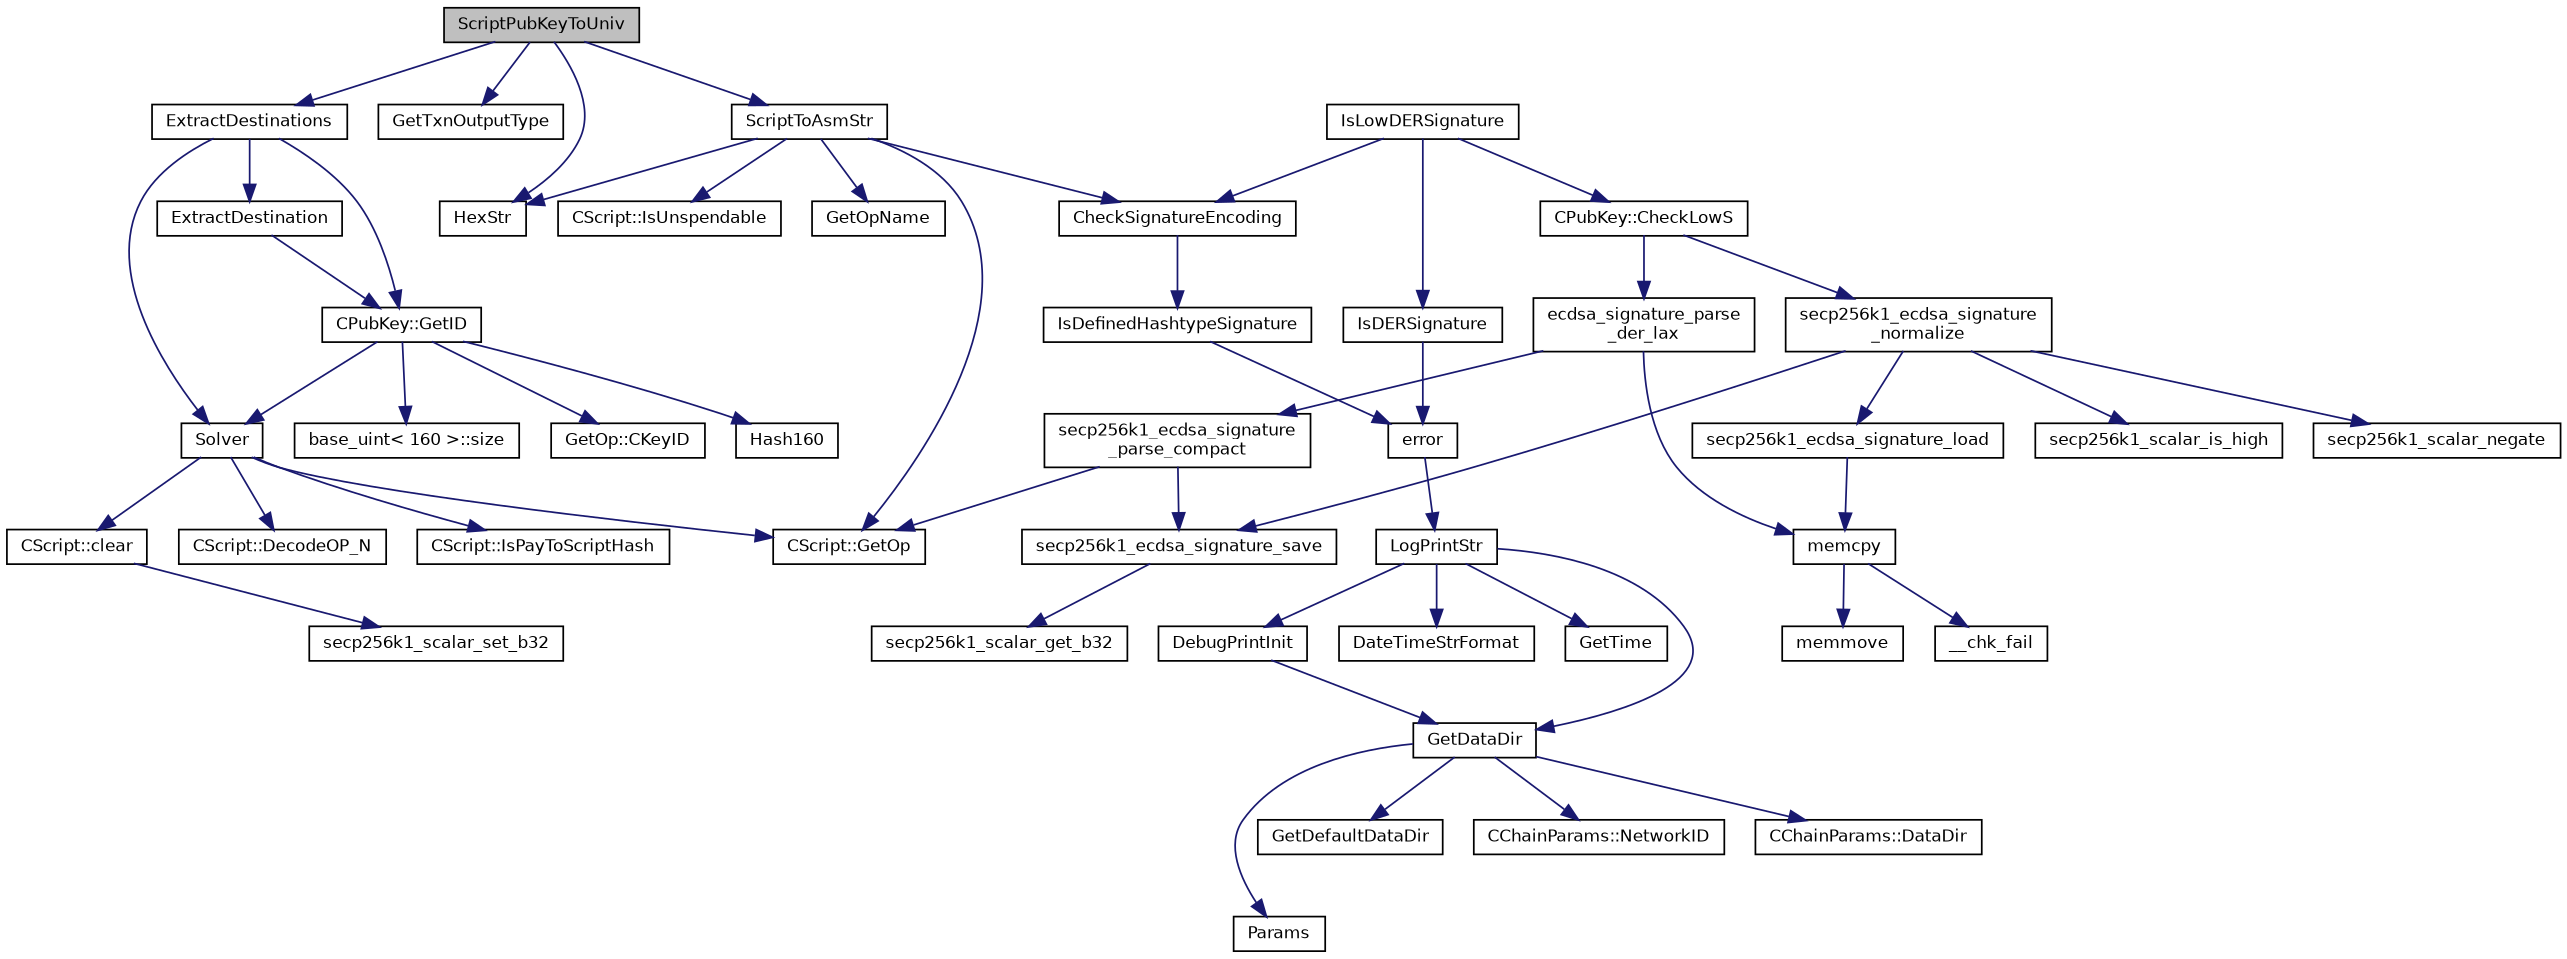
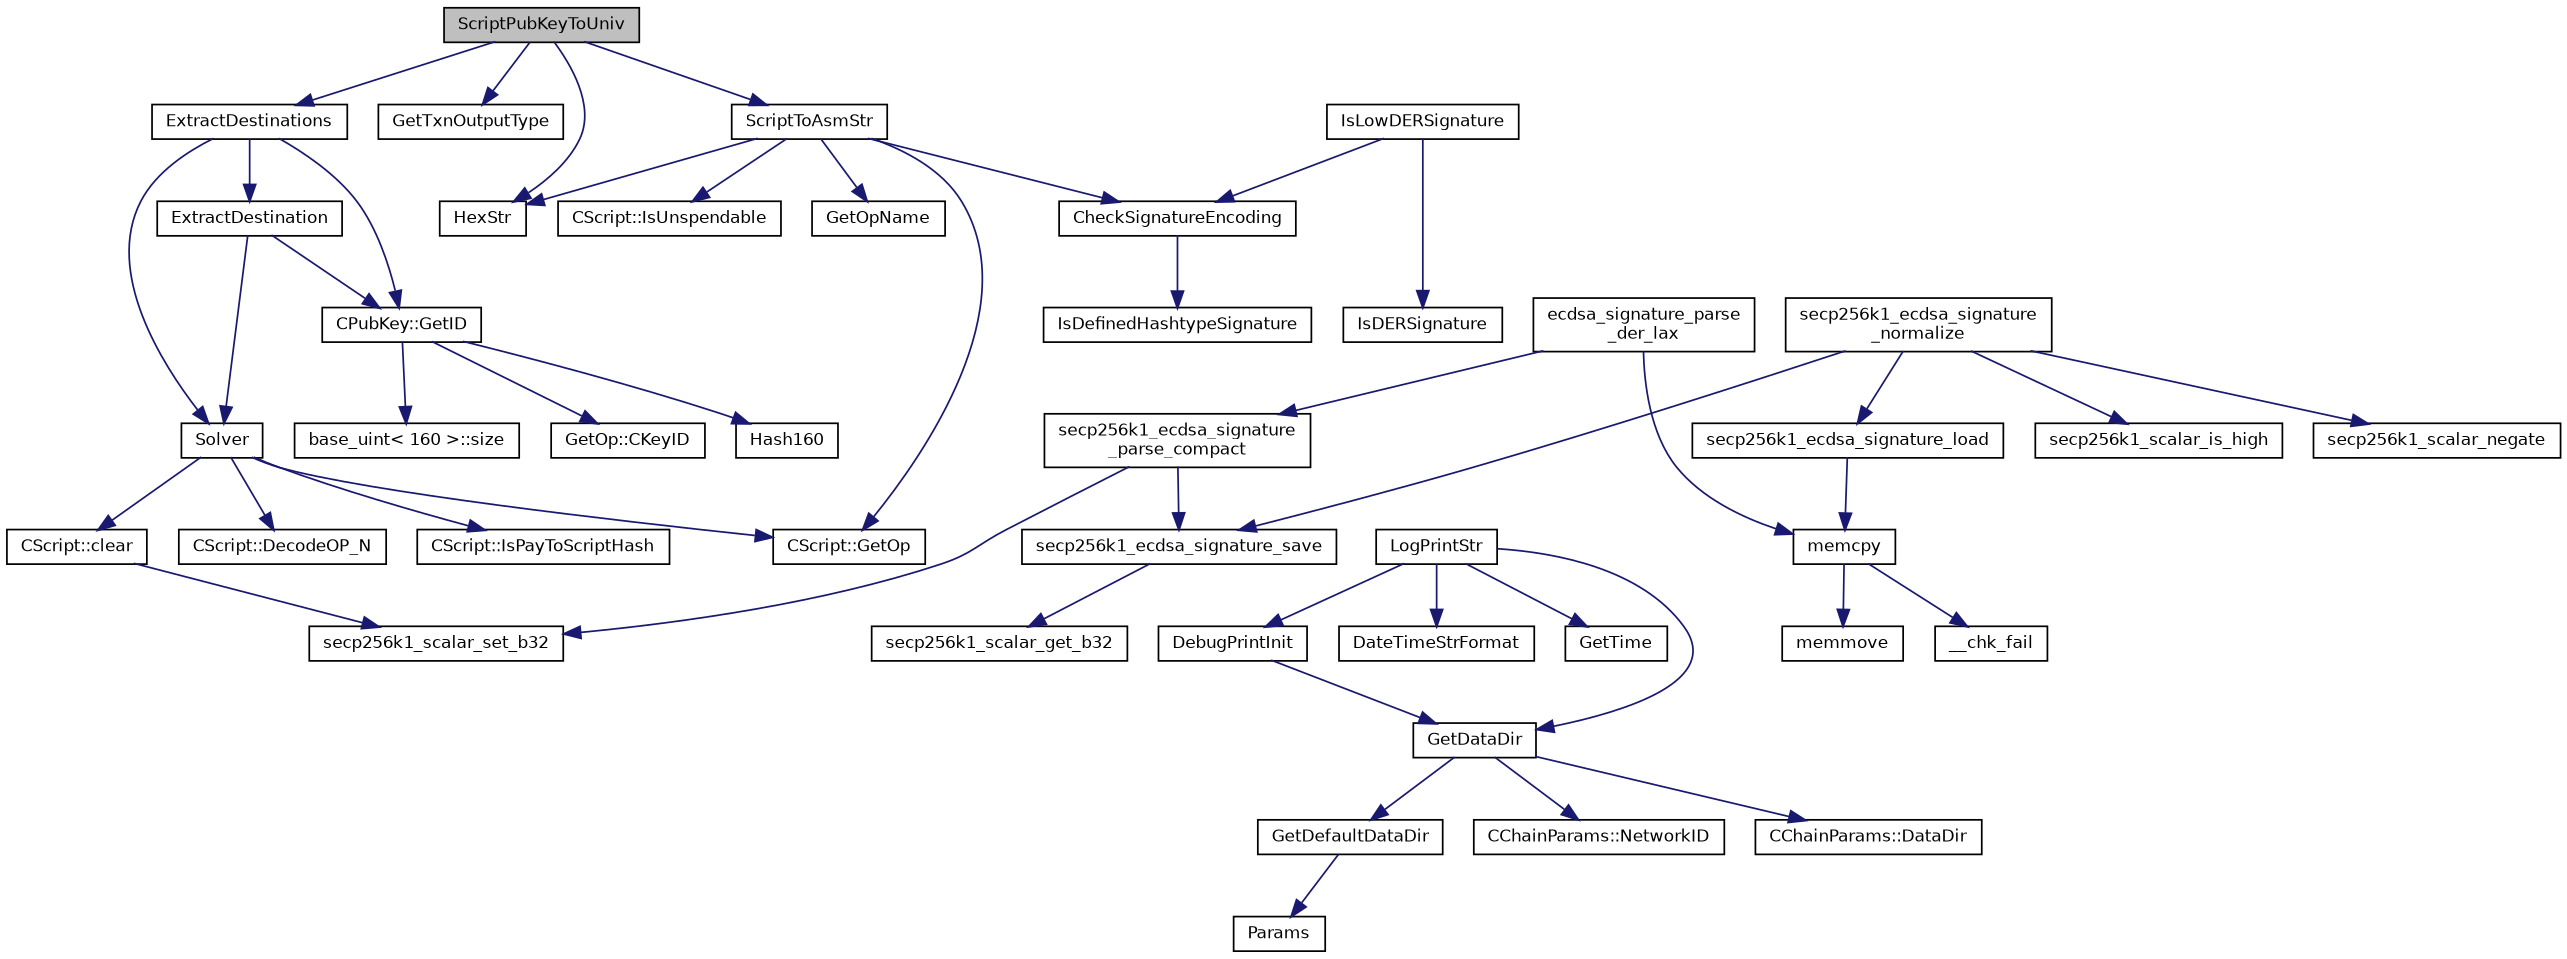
node "CPubKey::CheckLowS": removed
edge "CPubKey::GetID" -> "Solver": now "ExtractDestination" -> "Solver"
node "error": removed
edge "secp256k1_ecdsa_signature _parse_compact" -> "CScript::GetOp": now "secp256k1_ecdsa_signature _parse_compact" -> "secp256k1_scalar_set_b32"
edge "GetDataDir" -> "Params": now "GetDefaultDataDir" -> "Params"
